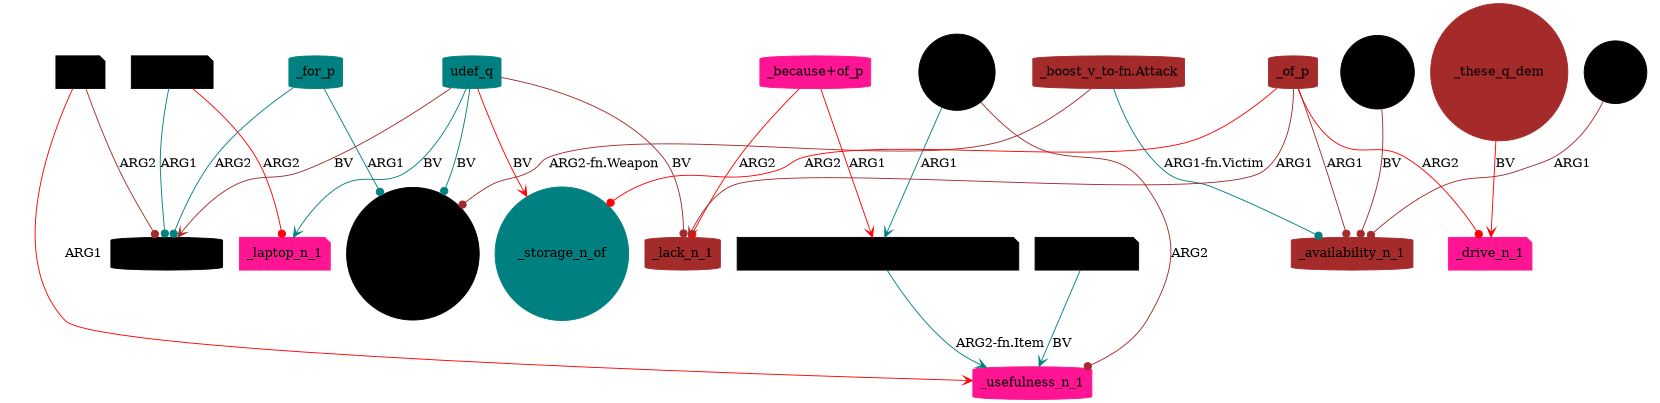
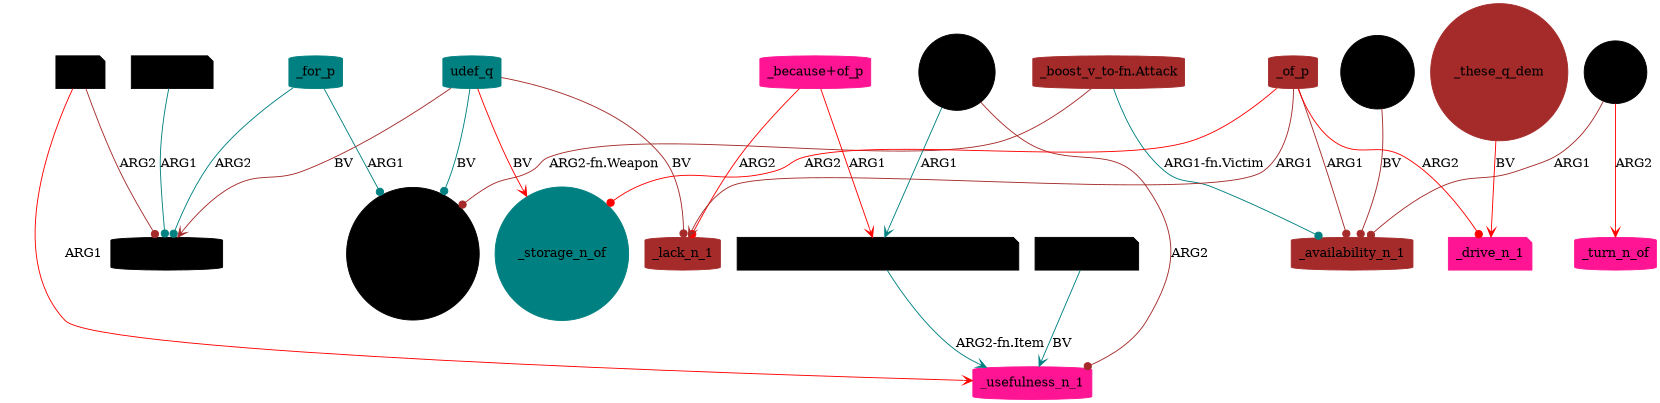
node "_laptop_n_1": removed
node "_turn_n_of": added
